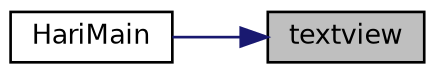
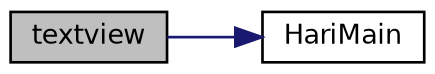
edge "HariMain" -> "textview": reversed
